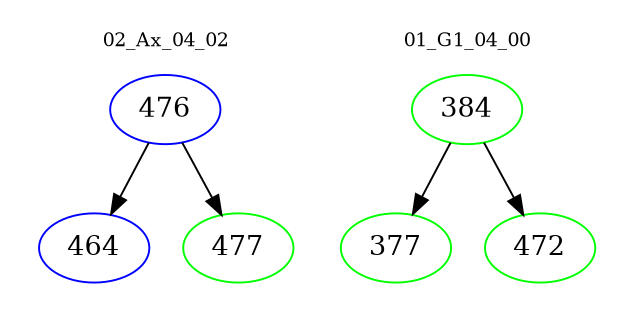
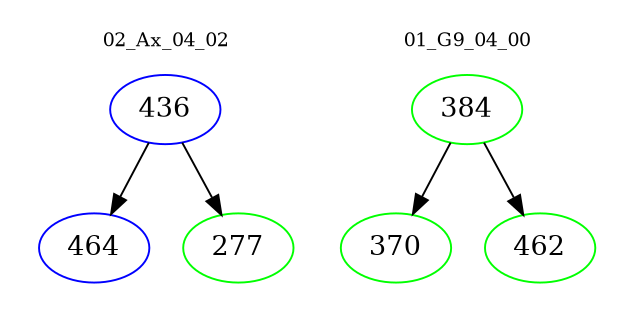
cluster "01_G1_04_00": label "01_G1_04_00" -> "01_G9_04_00"
node "476": label "476" -> "436"
node "477": label "477" -> "277"
node "377": label "377" -> "370"
node "472": label "472" -> "462"
